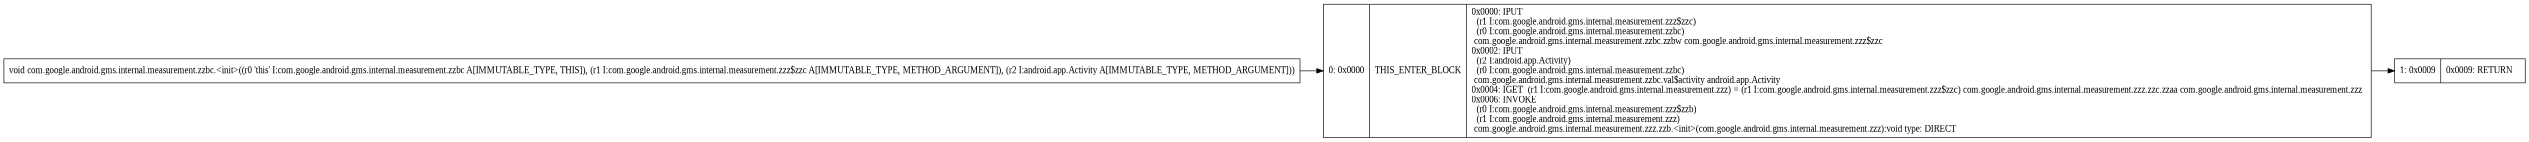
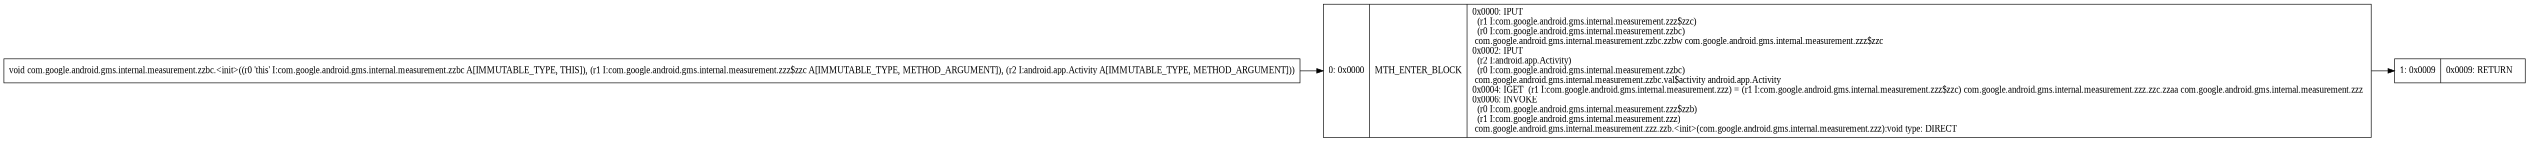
node "0: 0x0000": text "THIS_ENTER_BLOCK" -> "MTH_ENTER_BLOCK"
